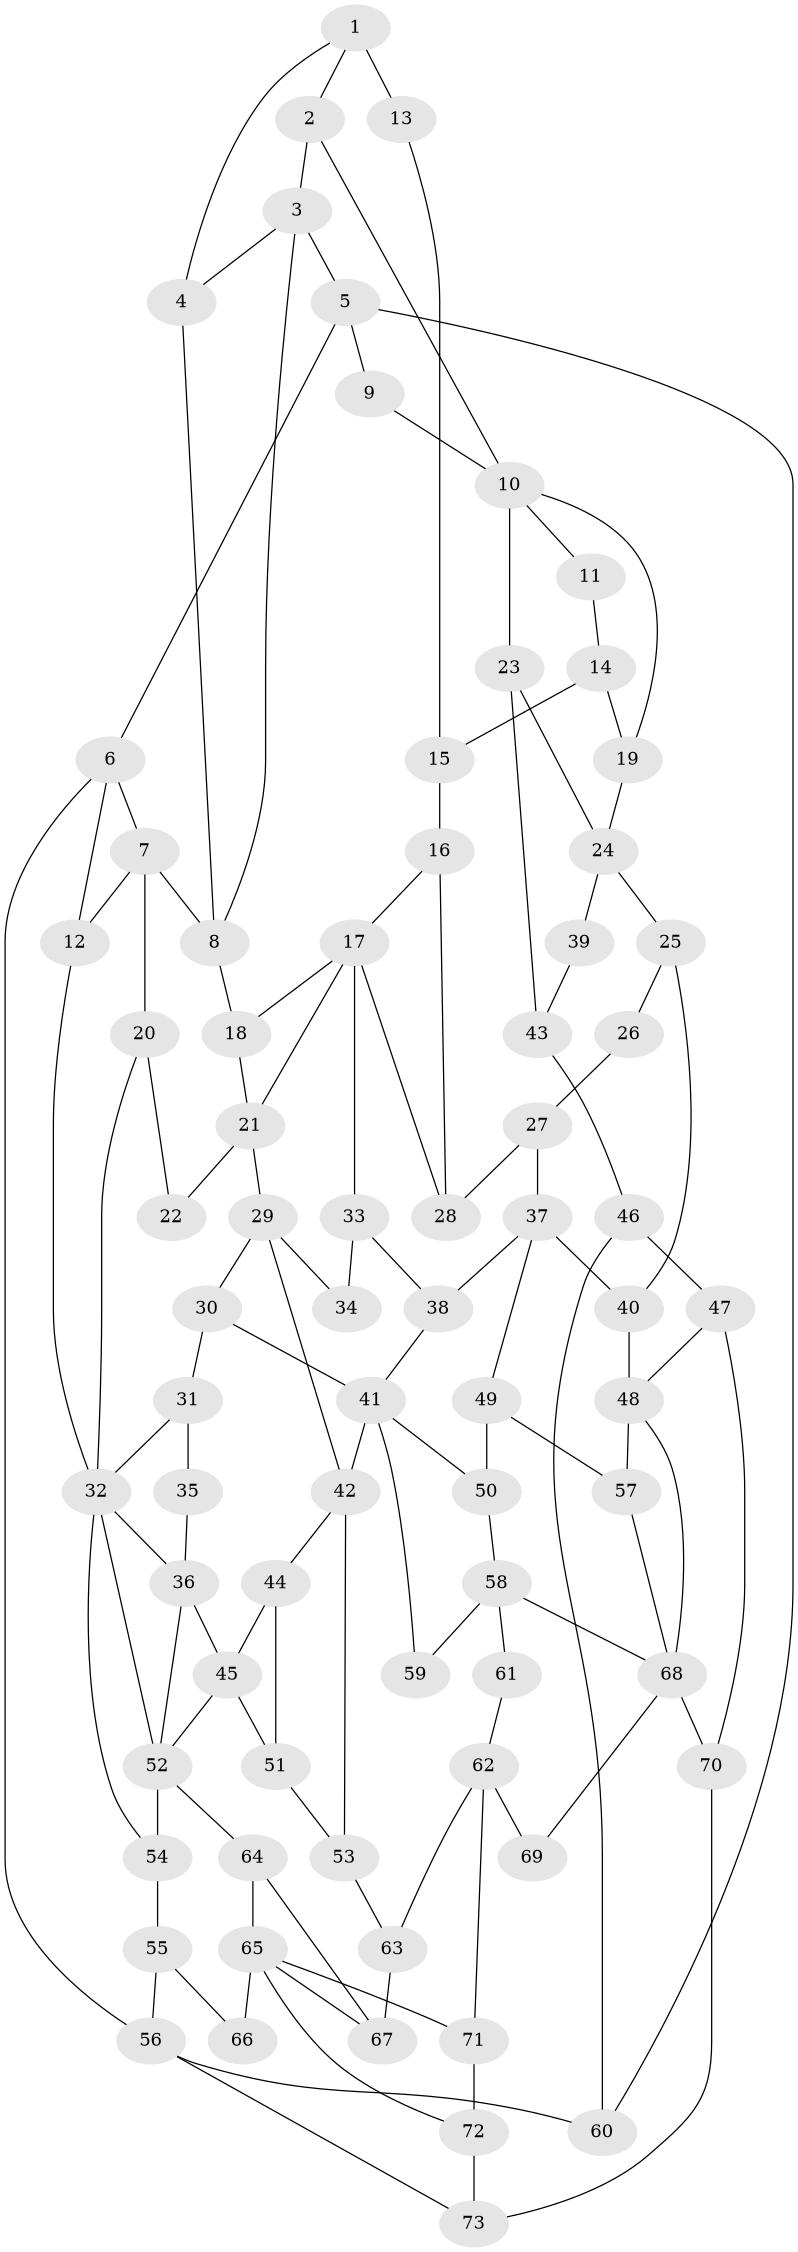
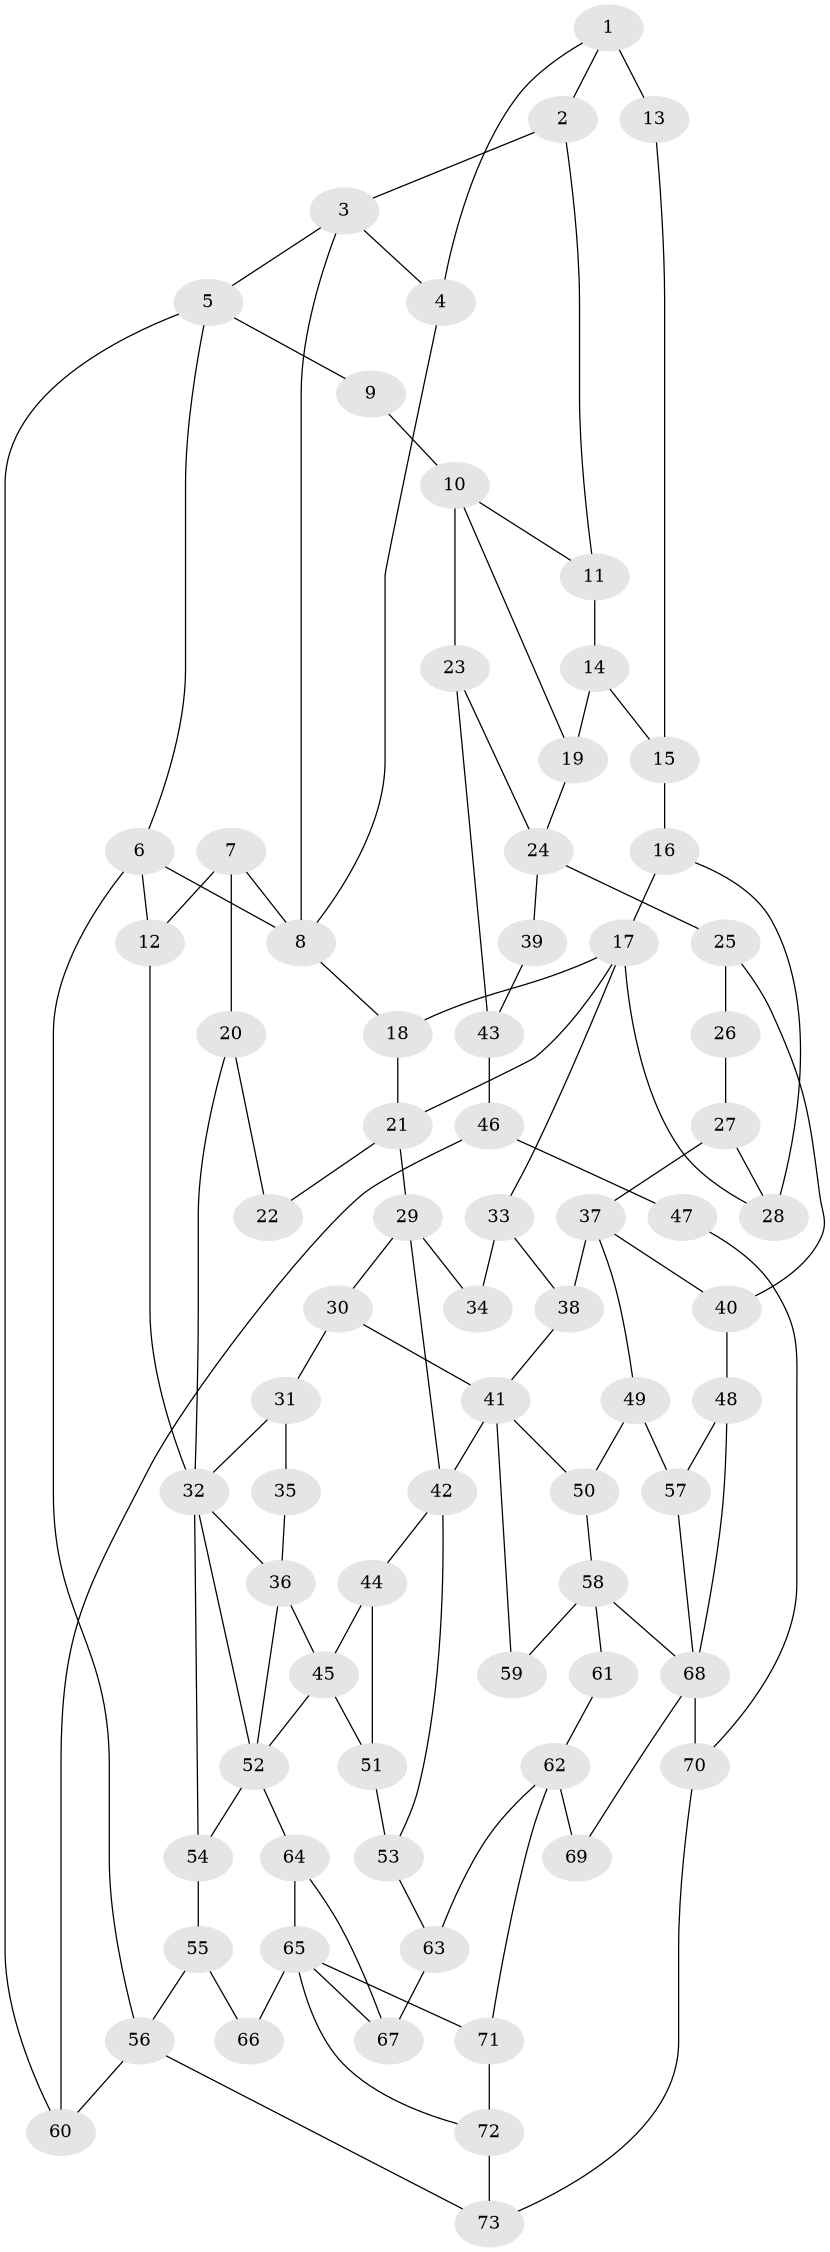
edge "2" -- "10": now "2" -- "11"
edge "6" -- "7": now "6" -- "8"
edge "47" -- "48": removed
